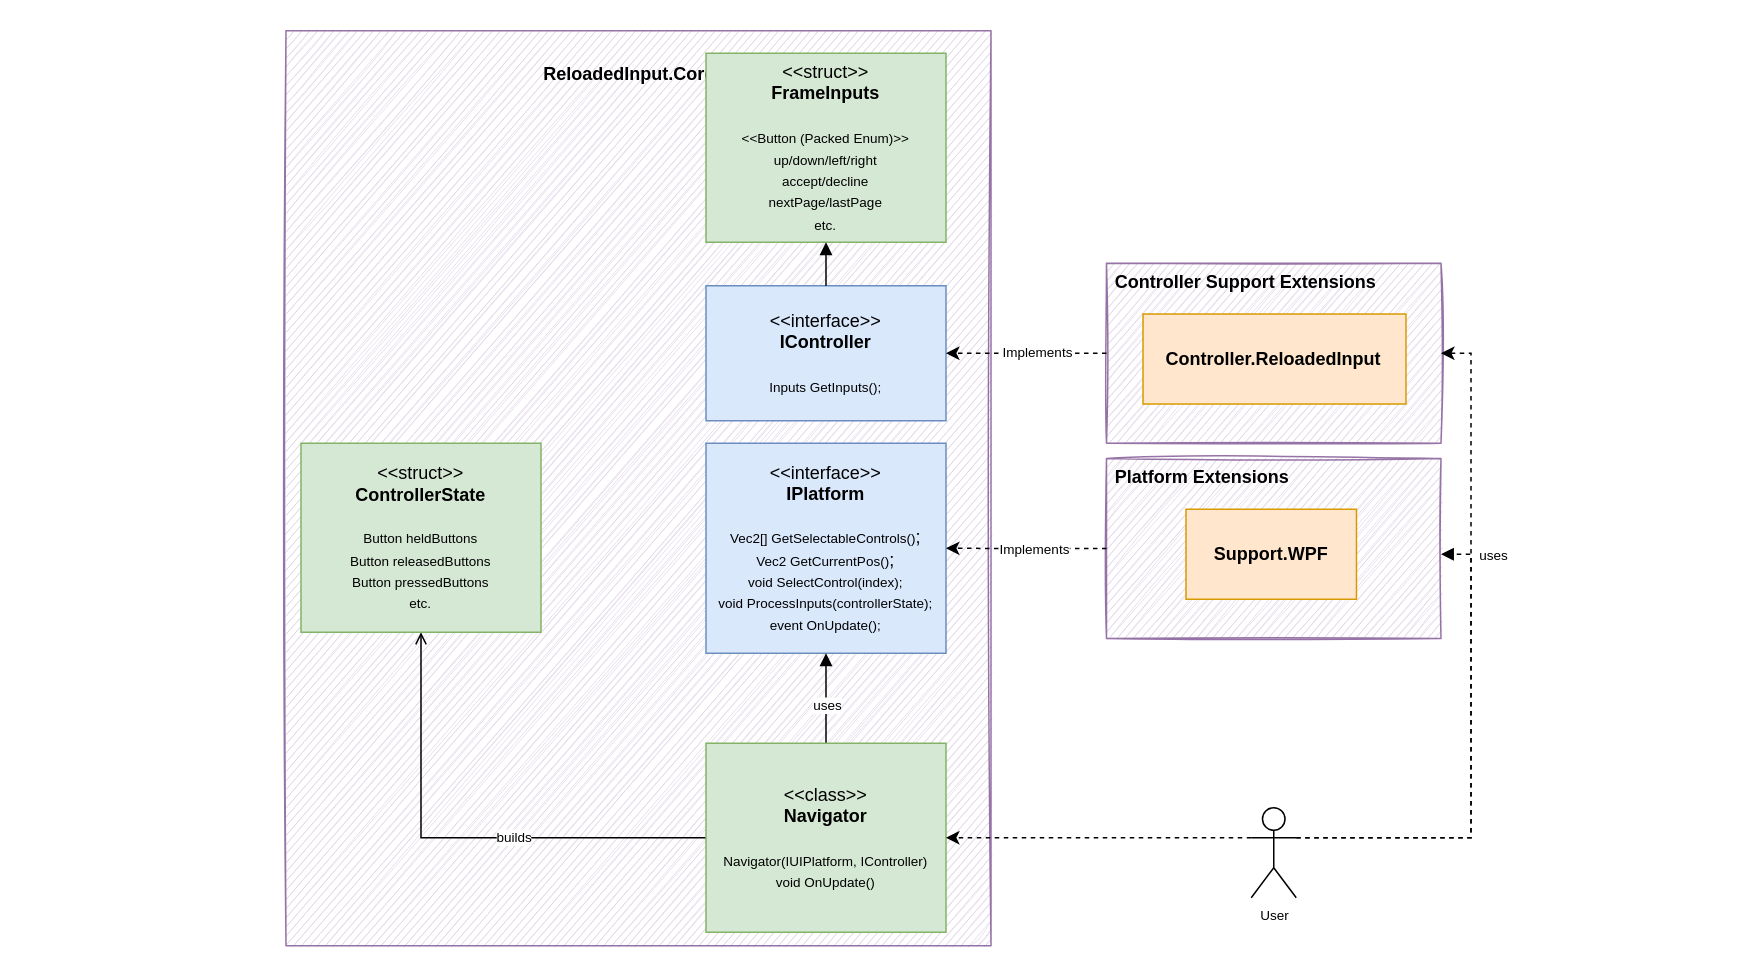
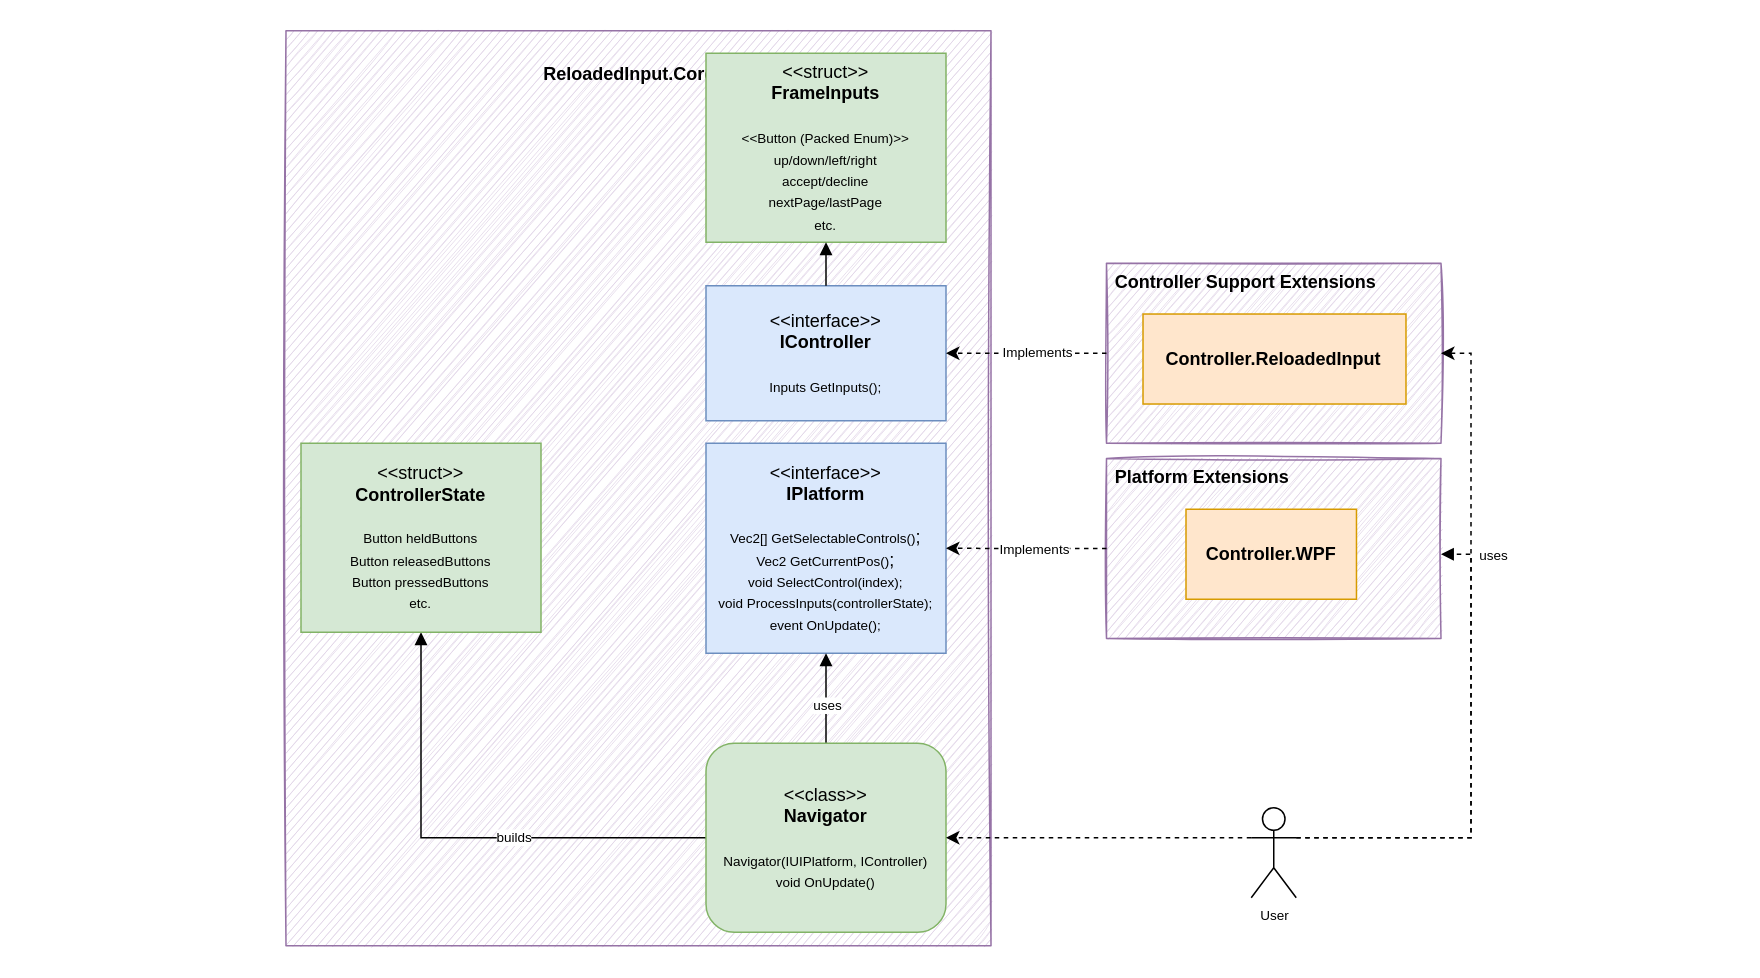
node "Support.WPF": label "Support.WPF" -> "Controller.WPF"
edge "<<class>> Navigator Navigator(IUIPlatform, IController) void OnUpdate()" -> "<<struct>> ControllerState Button heldButtons Button releasedButtons Button pressedButtons etc.": arrowhead open -> block
node "<<class>> Navigator Navigator(IUIPlatform, IController) void OnUpdate()": shape rectangle -> rounded rectangle
